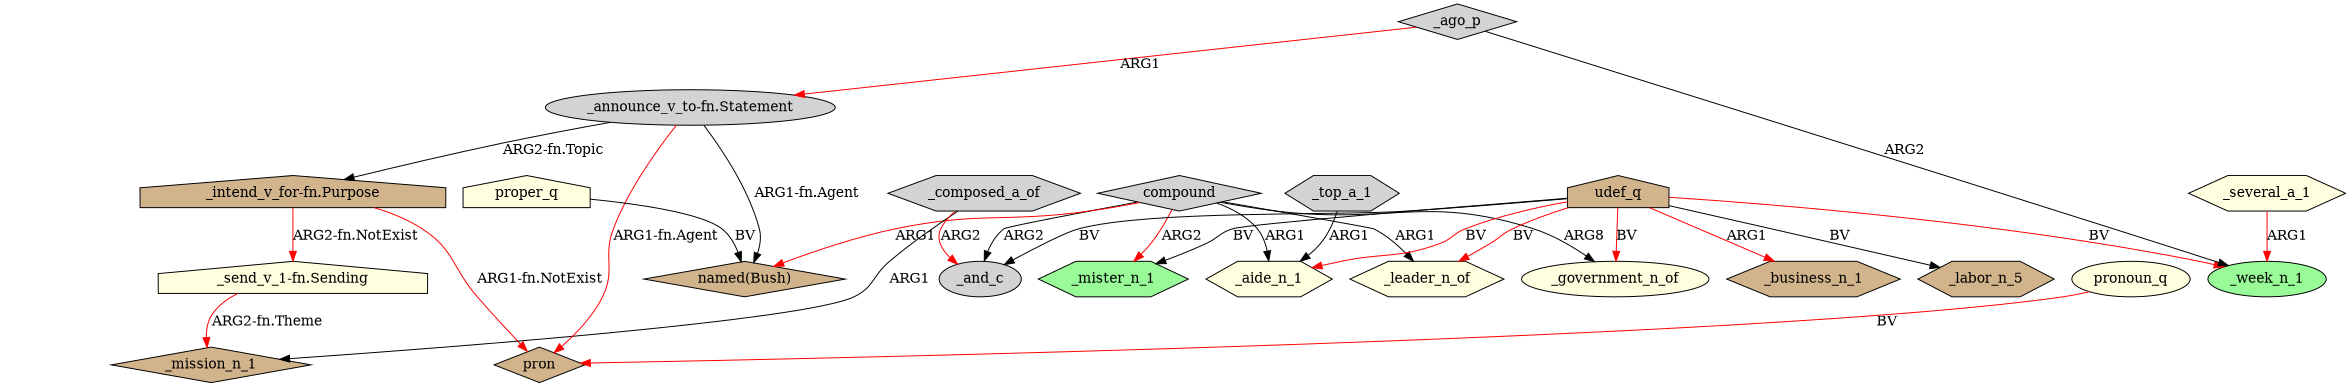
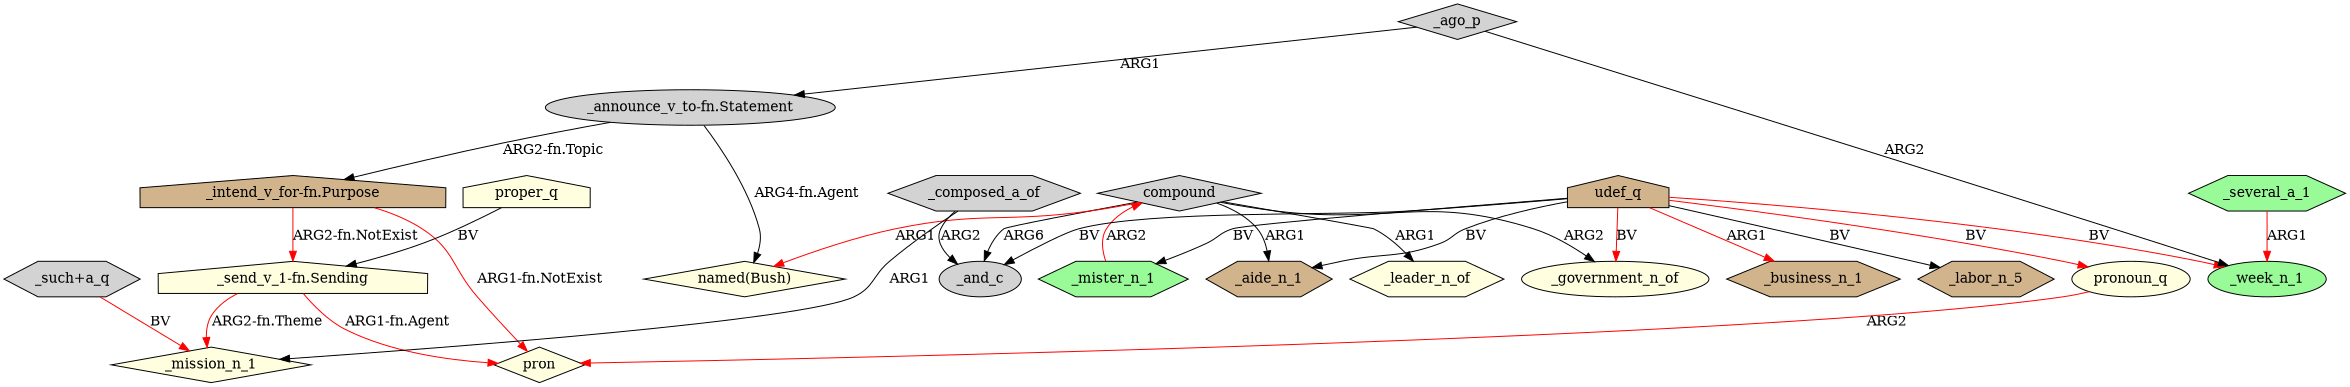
edge "_ago_p" -> "_announce_v_to-fn.Statement": color red -> black
edge "_announce_v_to-fn.Statement" -> "named(Bush)": label "ARG1-fn.Agent" -> "ARG4-fn.Agent"
node "_top_a_1": removed
node "_several_a_1": fillcolor lightyellow -> palegreen
edge "proper_q" -> "named(Bush)": now "proper_q" -> "_send_v_1-fn.Sending"
edge "udef_q" -> "_leader_n_of": now "udef_q" -> "pronoun_q"
edge "_composed_a_of" -> "_and_c": color red -> black
edge "compound" -> "_mister_n_1": reversed
edge "_announce_v_to-fn.Statement" -> "pron": now "_send_v_1-fn.Sending" -> "pron"
edge "compound" -> "_and_c": label "ARG2" -> "ARG6"
edge "compound" -> "_government_n_of": label "ARG8" -> "ARG2"
edge "udef_q" -> "_aide_n_1": color red -> black
node "_such+a_q": added
node "named(Bush)": fillcolor tan -> lightyellow
node "_aide_n_1": fillcolor lightyellow -> tan
edge "pronoun_q" -> "pron": label "BV" -> "ARG2"
node "_mission_n_1": fillcolor tan -> lightyellow
node "pron": fillcolor tan -> lightyellow
